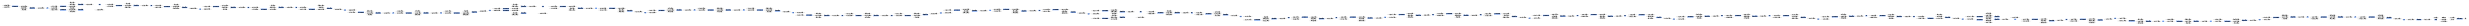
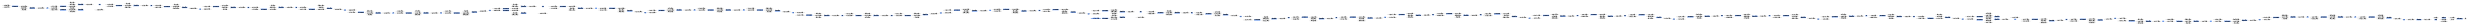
node "W: (1024, 512, 1, 1), float32": fillcolor #e0e0e0 -> #6495ed
node "LinearFunction": fillcolor #e0e0e0 -> #6495ed
